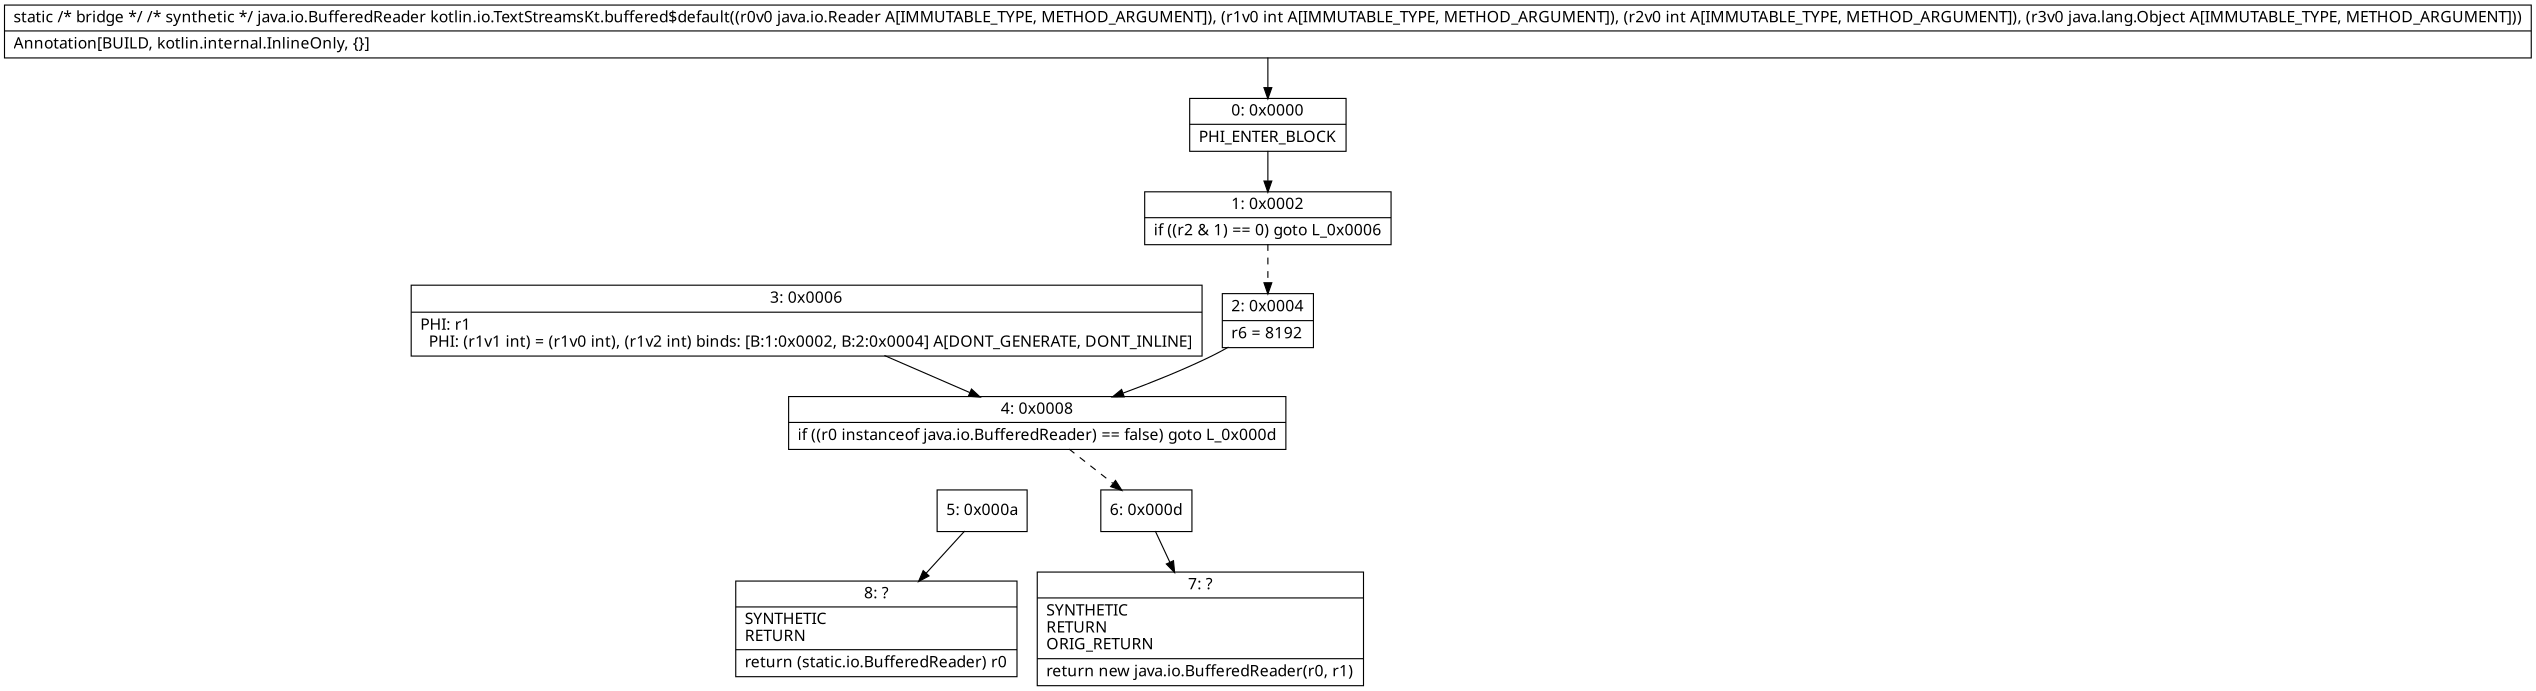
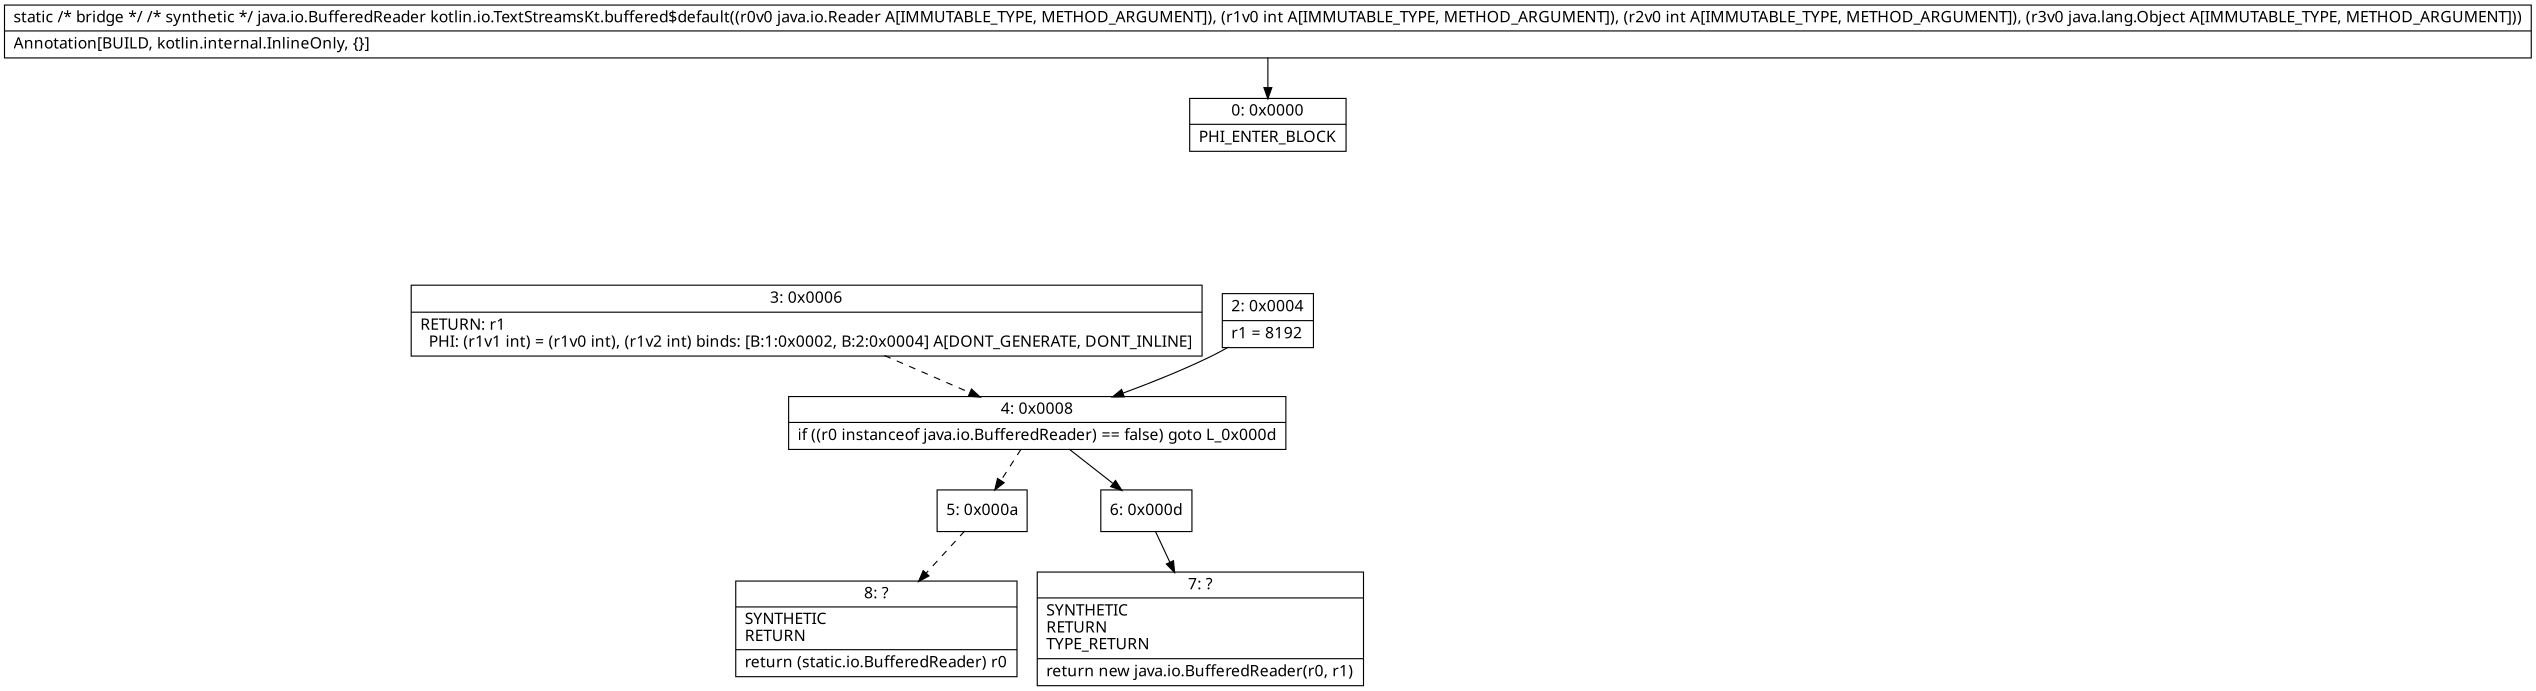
node "1: 0x0002": removed
node "3: 0x0006": text "PHI: r1" -> "RETURN: r1"
node "2: 0x0004": text "r6 = 8192" -> "r1 = 8192"
edge "3: 0x0006" -> "4: 0x0008": style solid -> dashed
edge "4: 0x0008" -> "5: 0x000a": added
edge "4: 0x0008" -> "6: 0x000d": style dashed -> solid
edge "5: 0x000a" -> "8: ?": style solid -> dashed
node "7: ?": text "ORIG_RETURN" -> "TYPE_RETURN"
